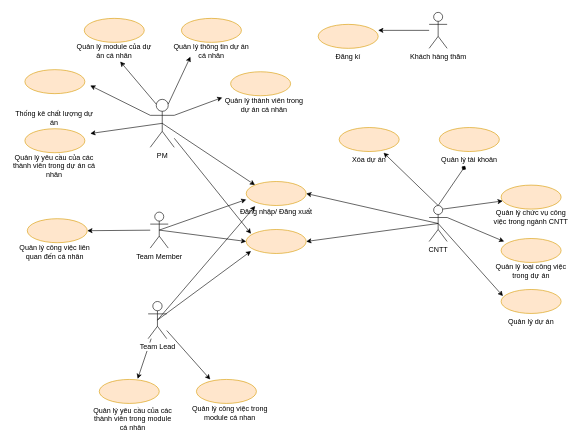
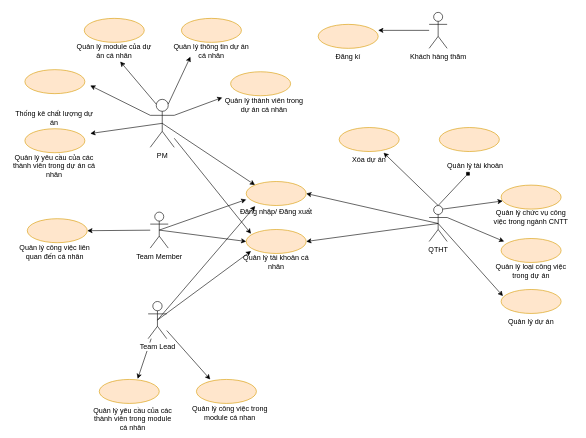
node "Quản lý tài khoản": moved (470, 160) -> (476, 166)
node "CNTT": label "CNTT" -> "QTHT"
node "Quản lý tài khoản cá nhân": added
